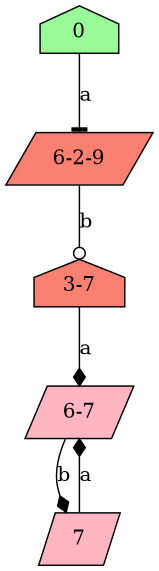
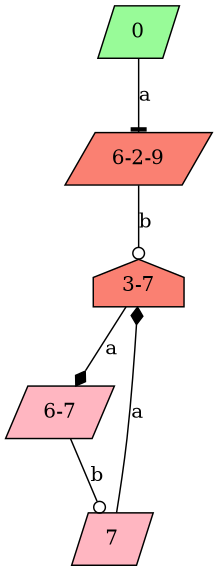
node "0": shape house -> parallelogram
edge "6-7" -> "7": arrowhead diamond -> odot
edge "7" -> "6-7": now "7" -> "3-7"
